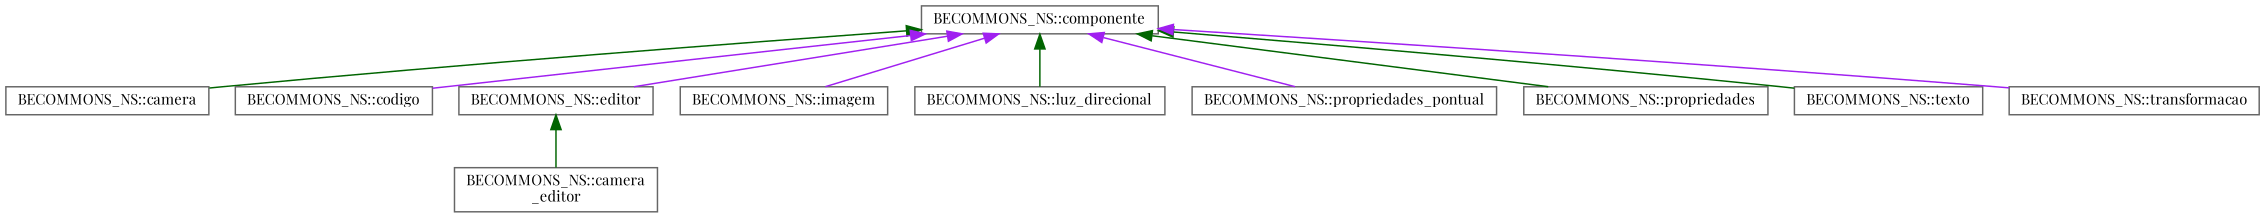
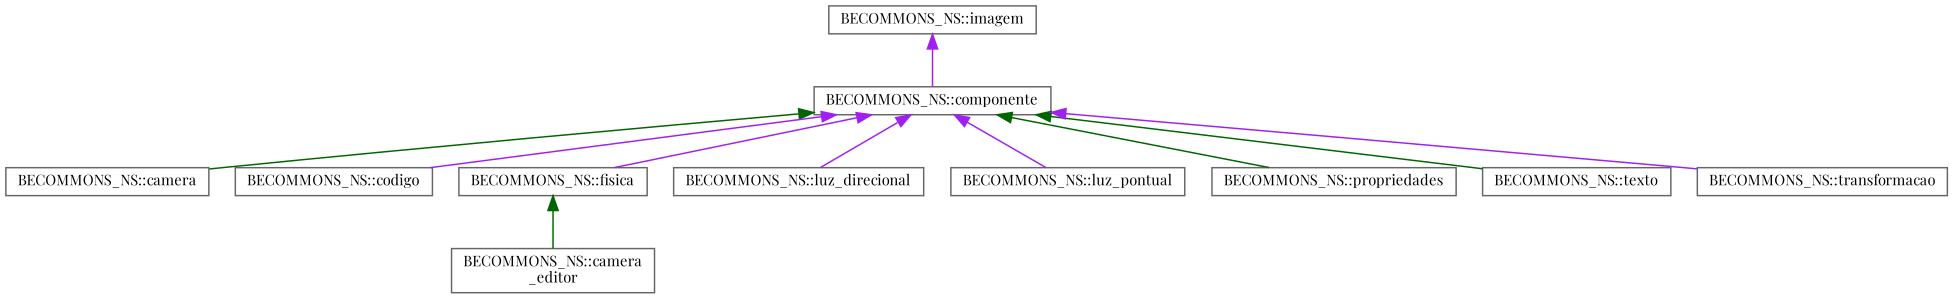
edge "BECOMMONS_NS::imagem" -> "BECOMMONS_NS::componente": reversed
edge "BECOMMONS_NS::luz_direcional" -> "BECOMMONS_NS::componente": color darkgreen -> purple
node "BECOMMONS_NS::editor": label "BECOMMONS_NS::editor" -> "BECOMMONS_NS::fisica"
node "BECOMMONS_NS::propriedades_pontual": label "BECOMMONS_NS::propriedades_pontual" -> "BECOMMONS_NS::luz_pontual"
